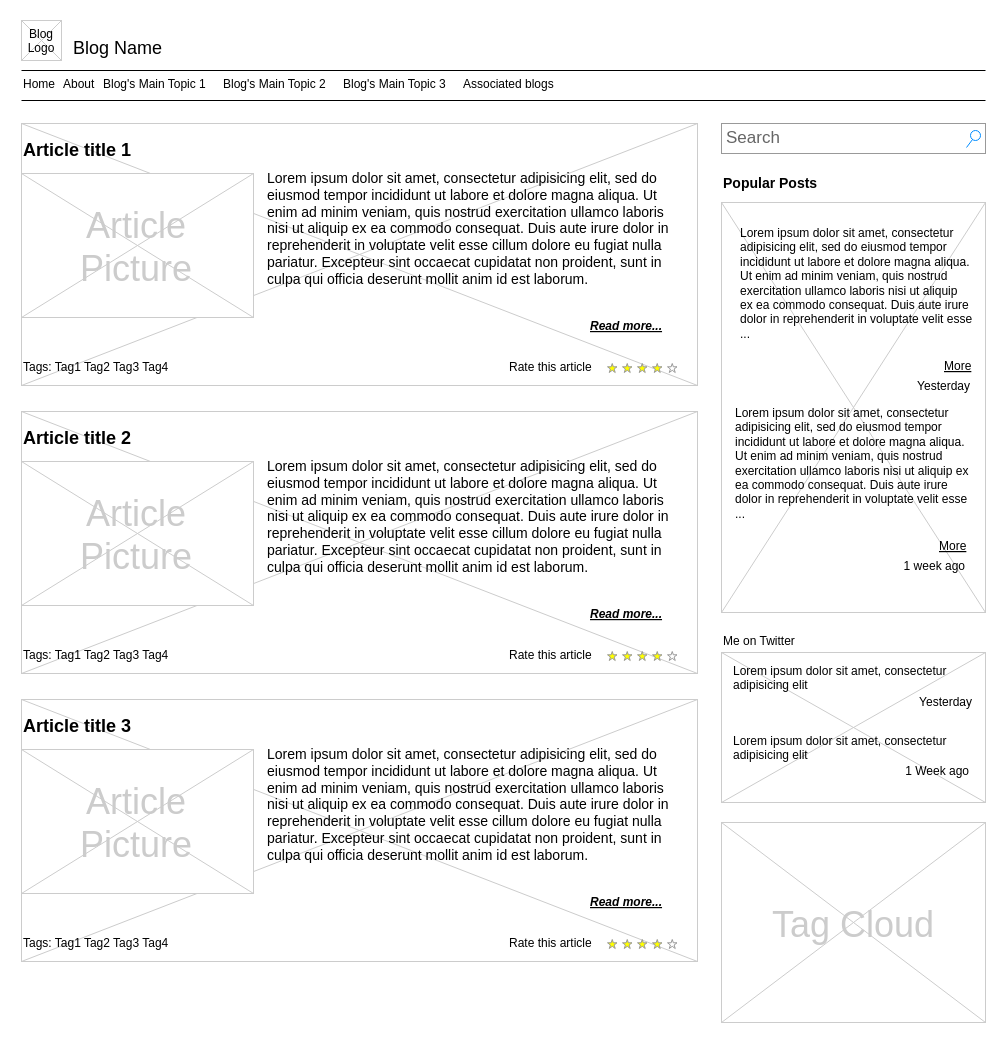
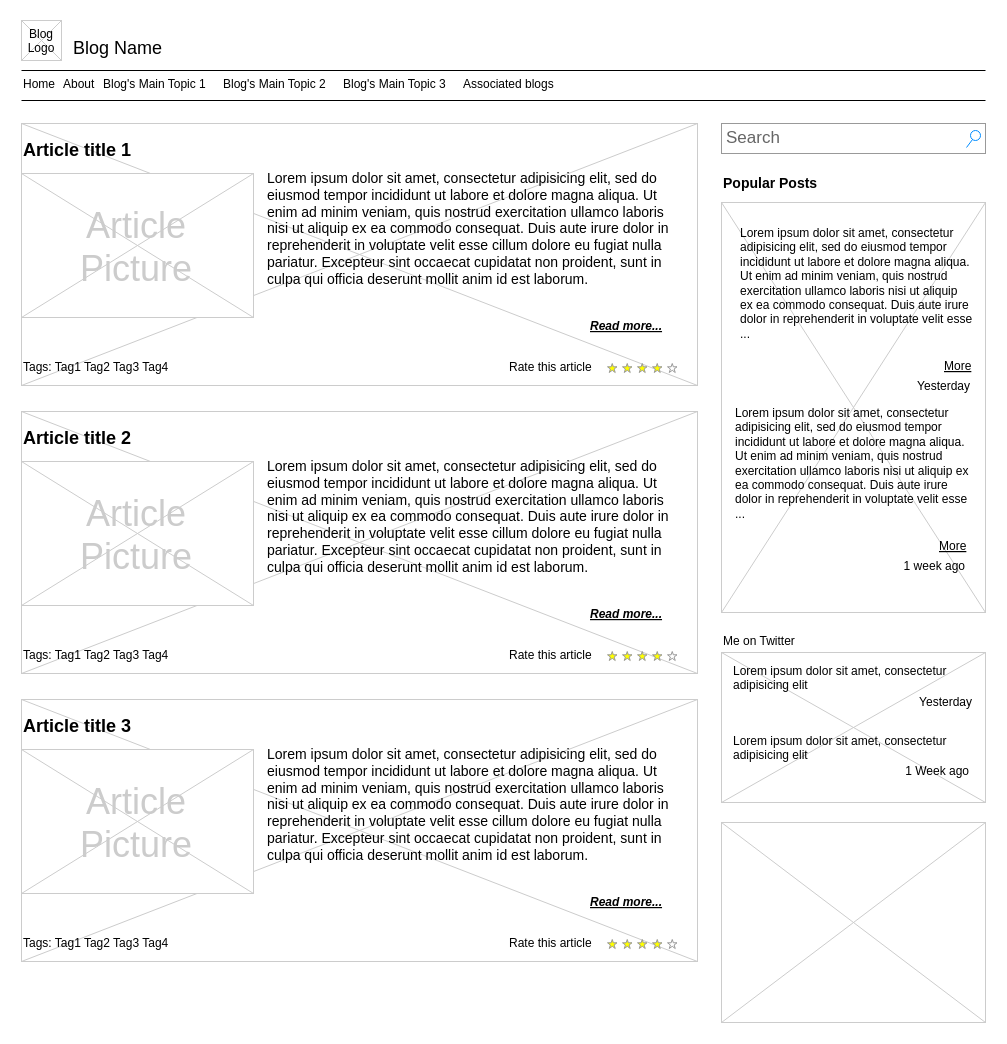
node "Tag Cloud": removed
